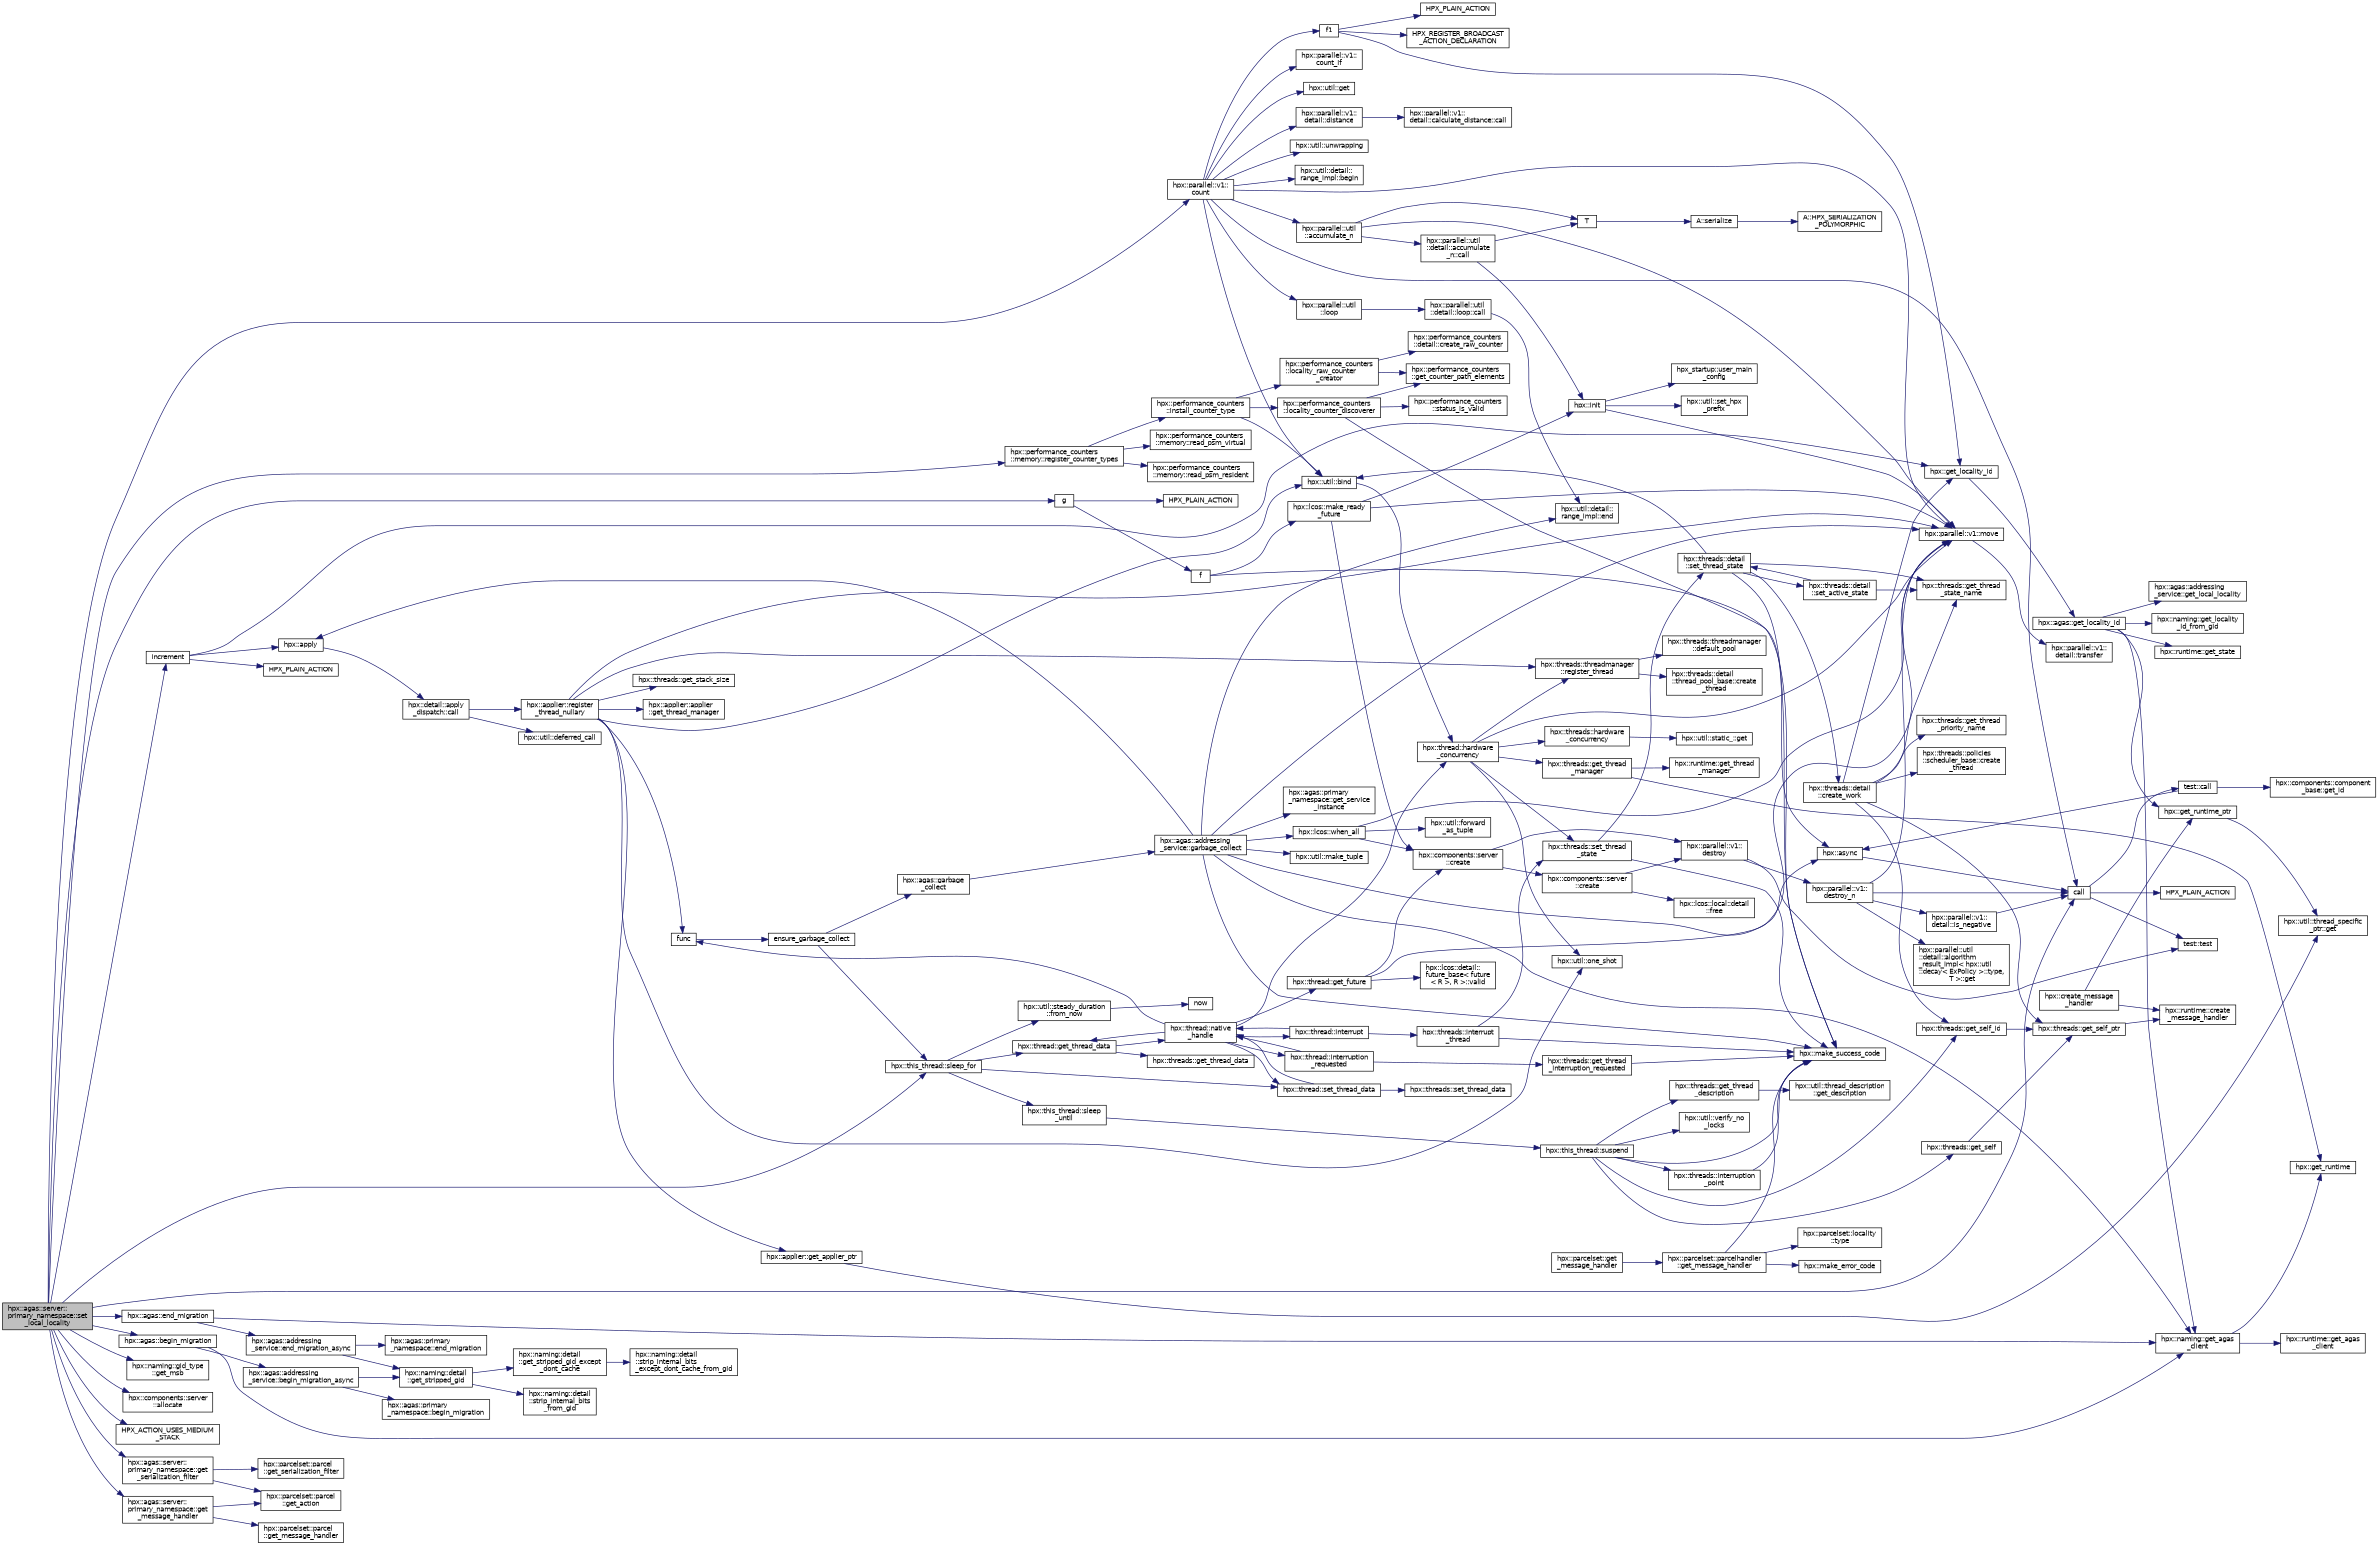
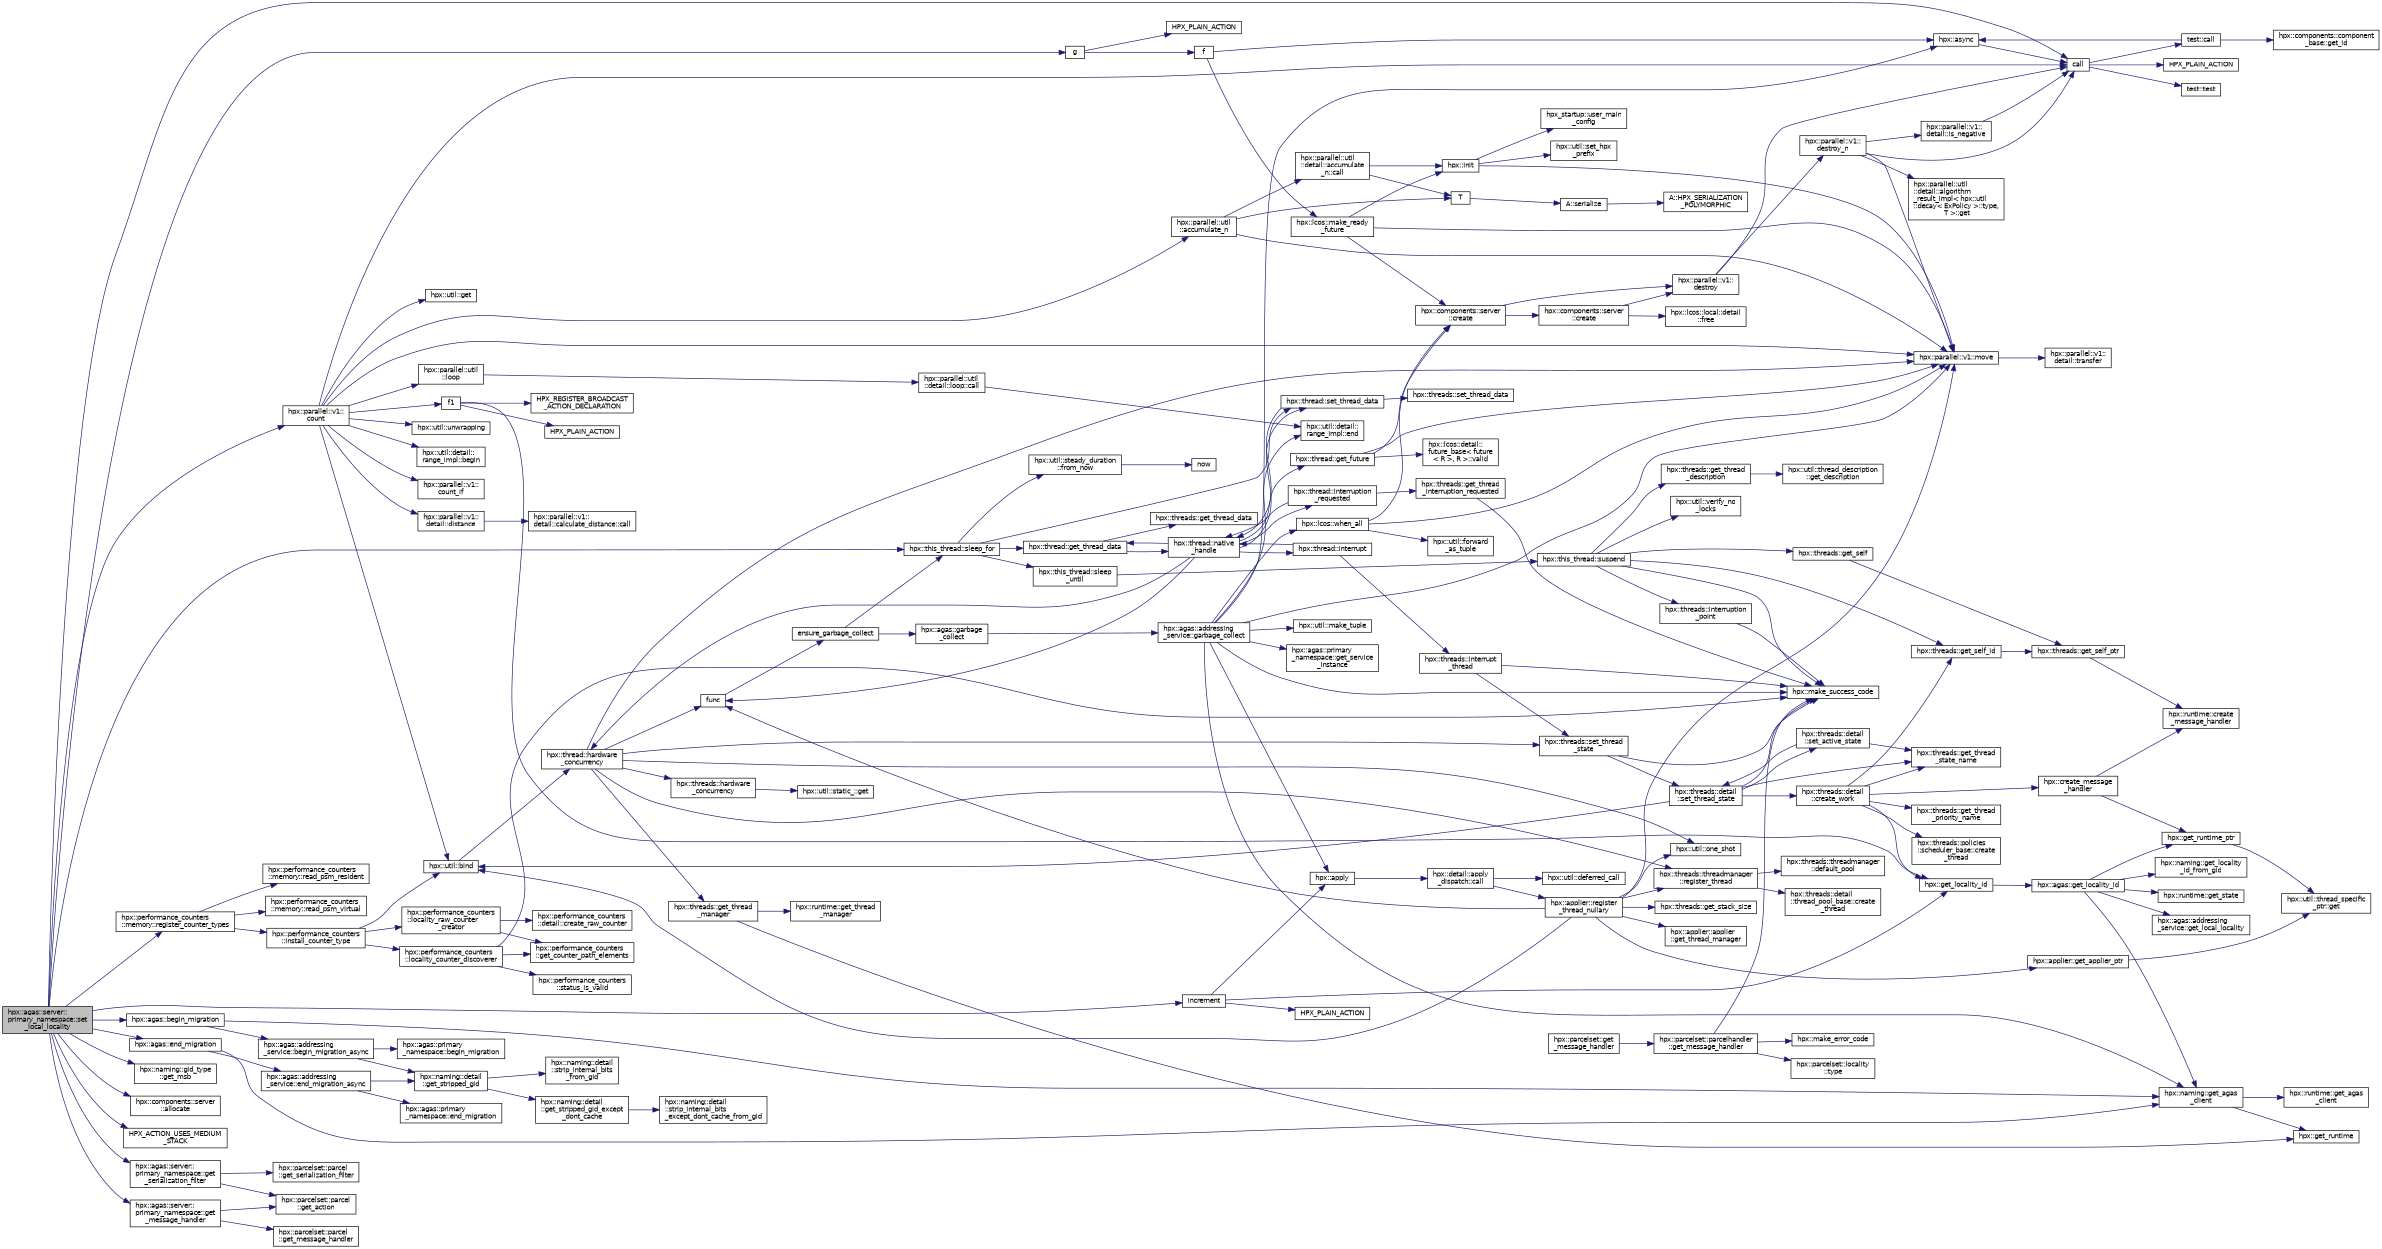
edge "hpx::thread::hardware _concurrency" -> "func": added
edge "hpx::threads::detail ::create_work" -> "hpx::threads::get_self_ptr": now "hpx::threads::detail ::create_work" -> "hpx::create_message _handler"
edge "hpx::parallel::v1:: destroy" -> "test::test": now "hpx::parallel::v1:: destroy" -> "call"
